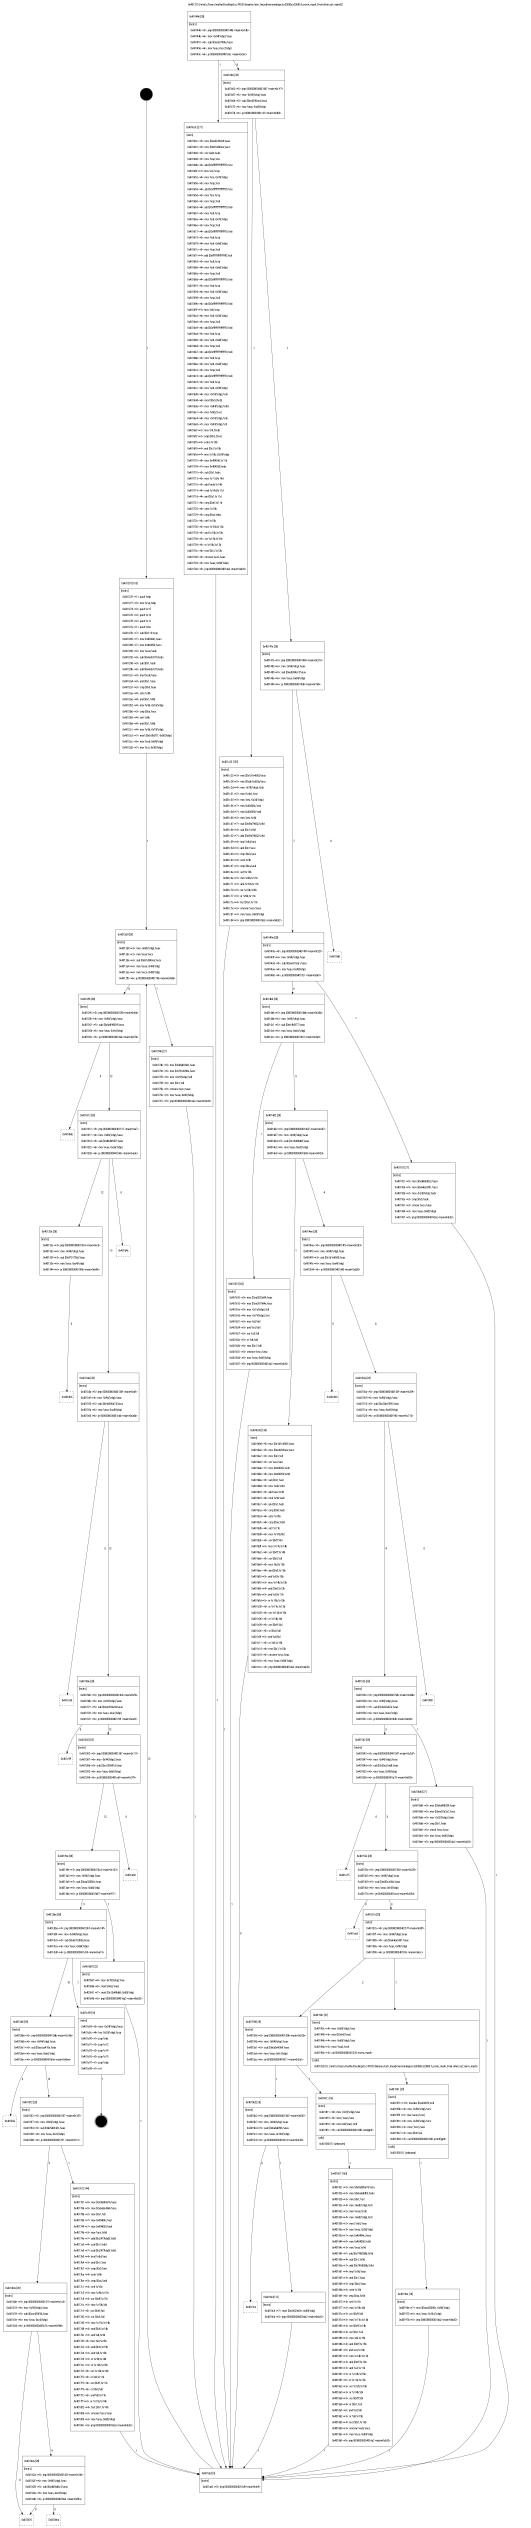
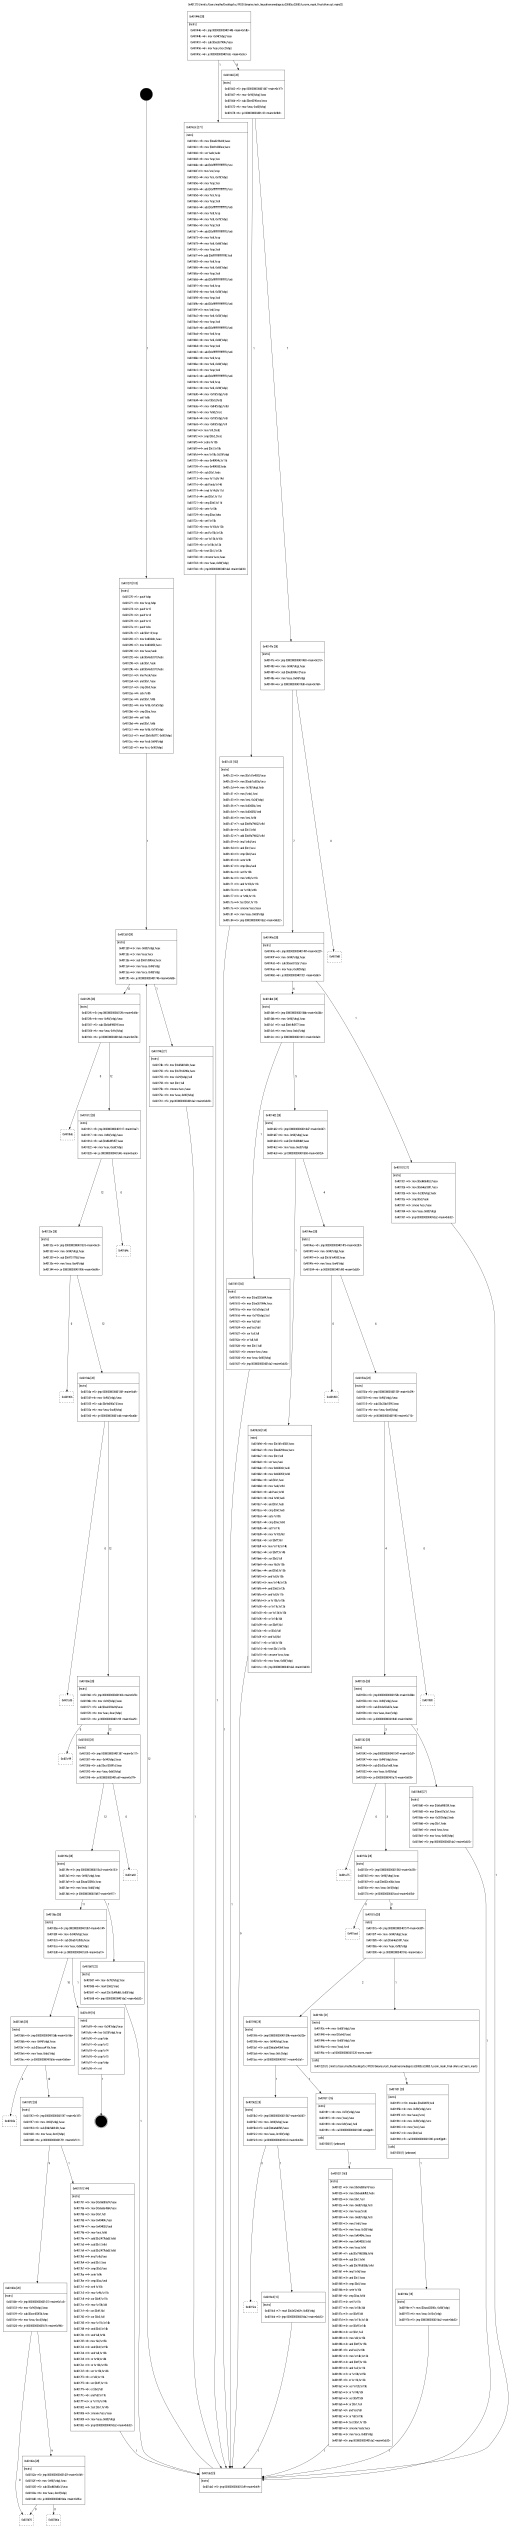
edge "0x401312 [28]" -> "0x40134a [28]": now "0x40132e [28]" -> "0x40134a [28]"
